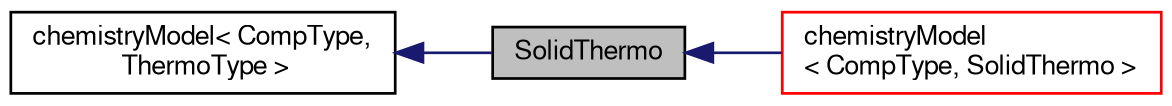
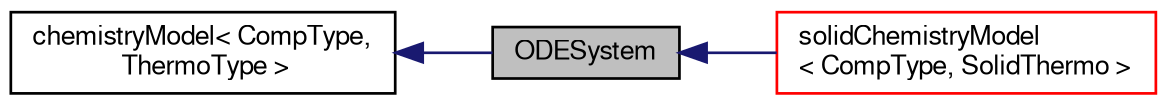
node "SolidThermo": label "SolidThermo" -> "ODESystem"
node "chemistryModel < CompType, SolidThermo >": label "chemistryModel < CompType, SolidThermo >" -> "solidChemistryModel < CompType, SolidThermo >"
